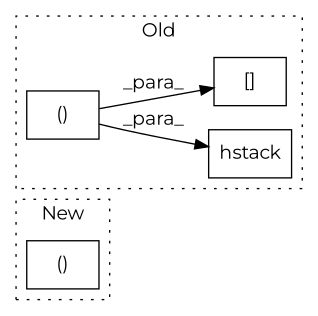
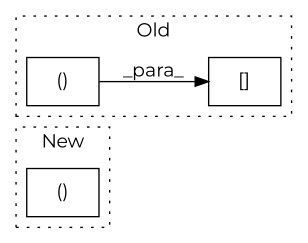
node "hstack": removed
